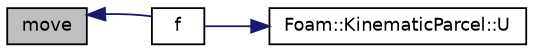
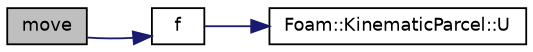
edge "f" -> "move": reversed
